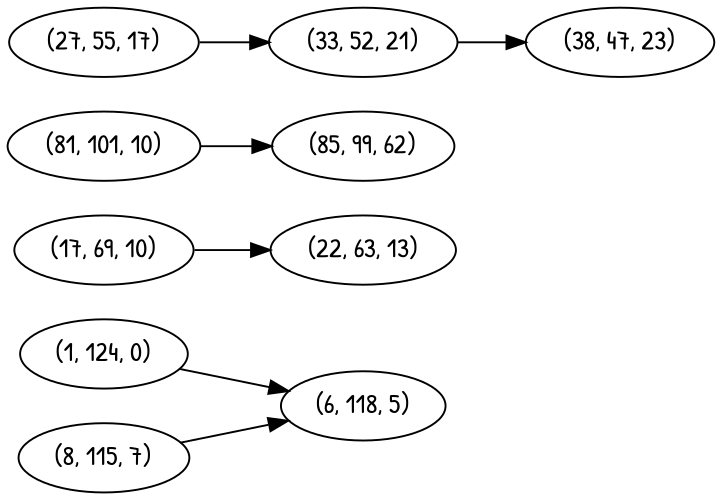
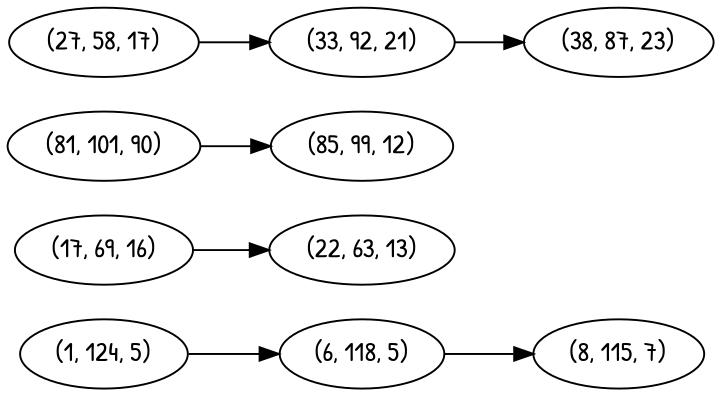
node "(27, 55, 17)": label "(27, 55, 17)" -> "(27, 58, 17)"
node "(33, 52, 21)": label "(33, 52, 21)" -> "(33, 92, 21)"
node "(38, 47, 23)": label "(38, 47, 23)" -> "(38, 87, 23)"
node "(81, 101, 10)": label "(81, 101, 10)" -> "(81, 101, 90)"
node "(85, 99, 62)": label "(85, 99, 62)" -> "(85, 99, 12)"
node "(17, 69, 10)": label "(17, 69, 10)" -> "(17, 69, 16)"
node "(1, 124, 0)": label "(1, 124, 0)" -> "(1, 124, 5)"
edge "(8, 115, 7)" -> "(6, 118, 5)": reversed
